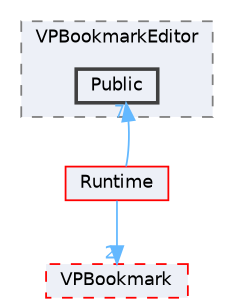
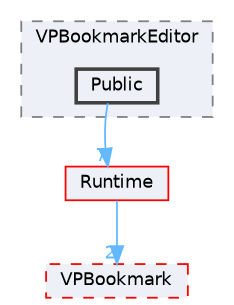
edge "Runtime" -> "Public": reversed
